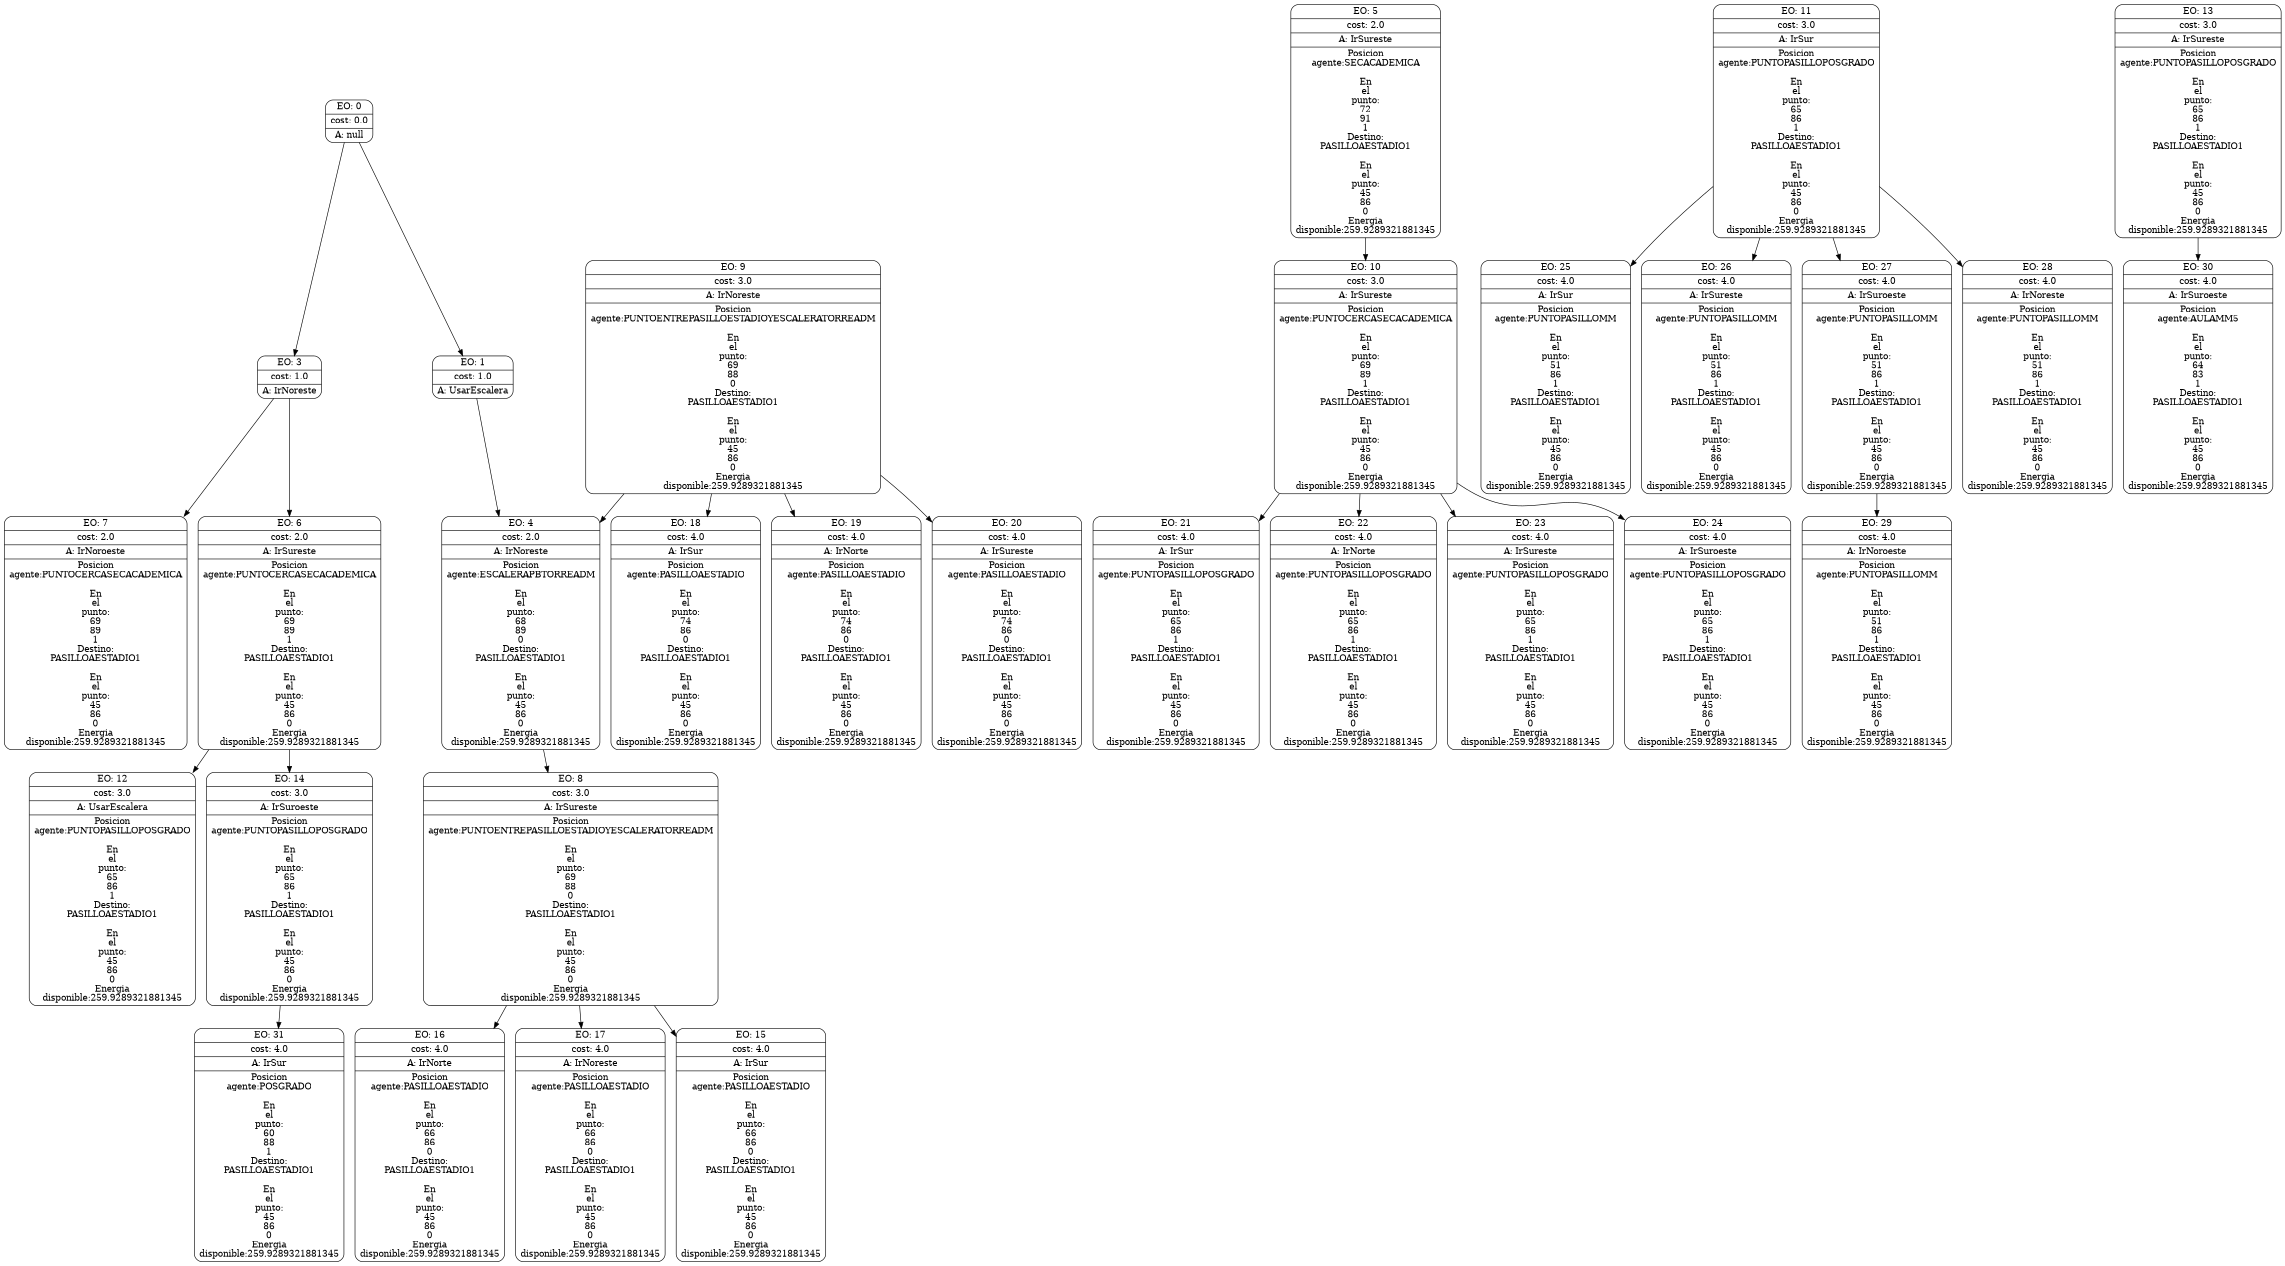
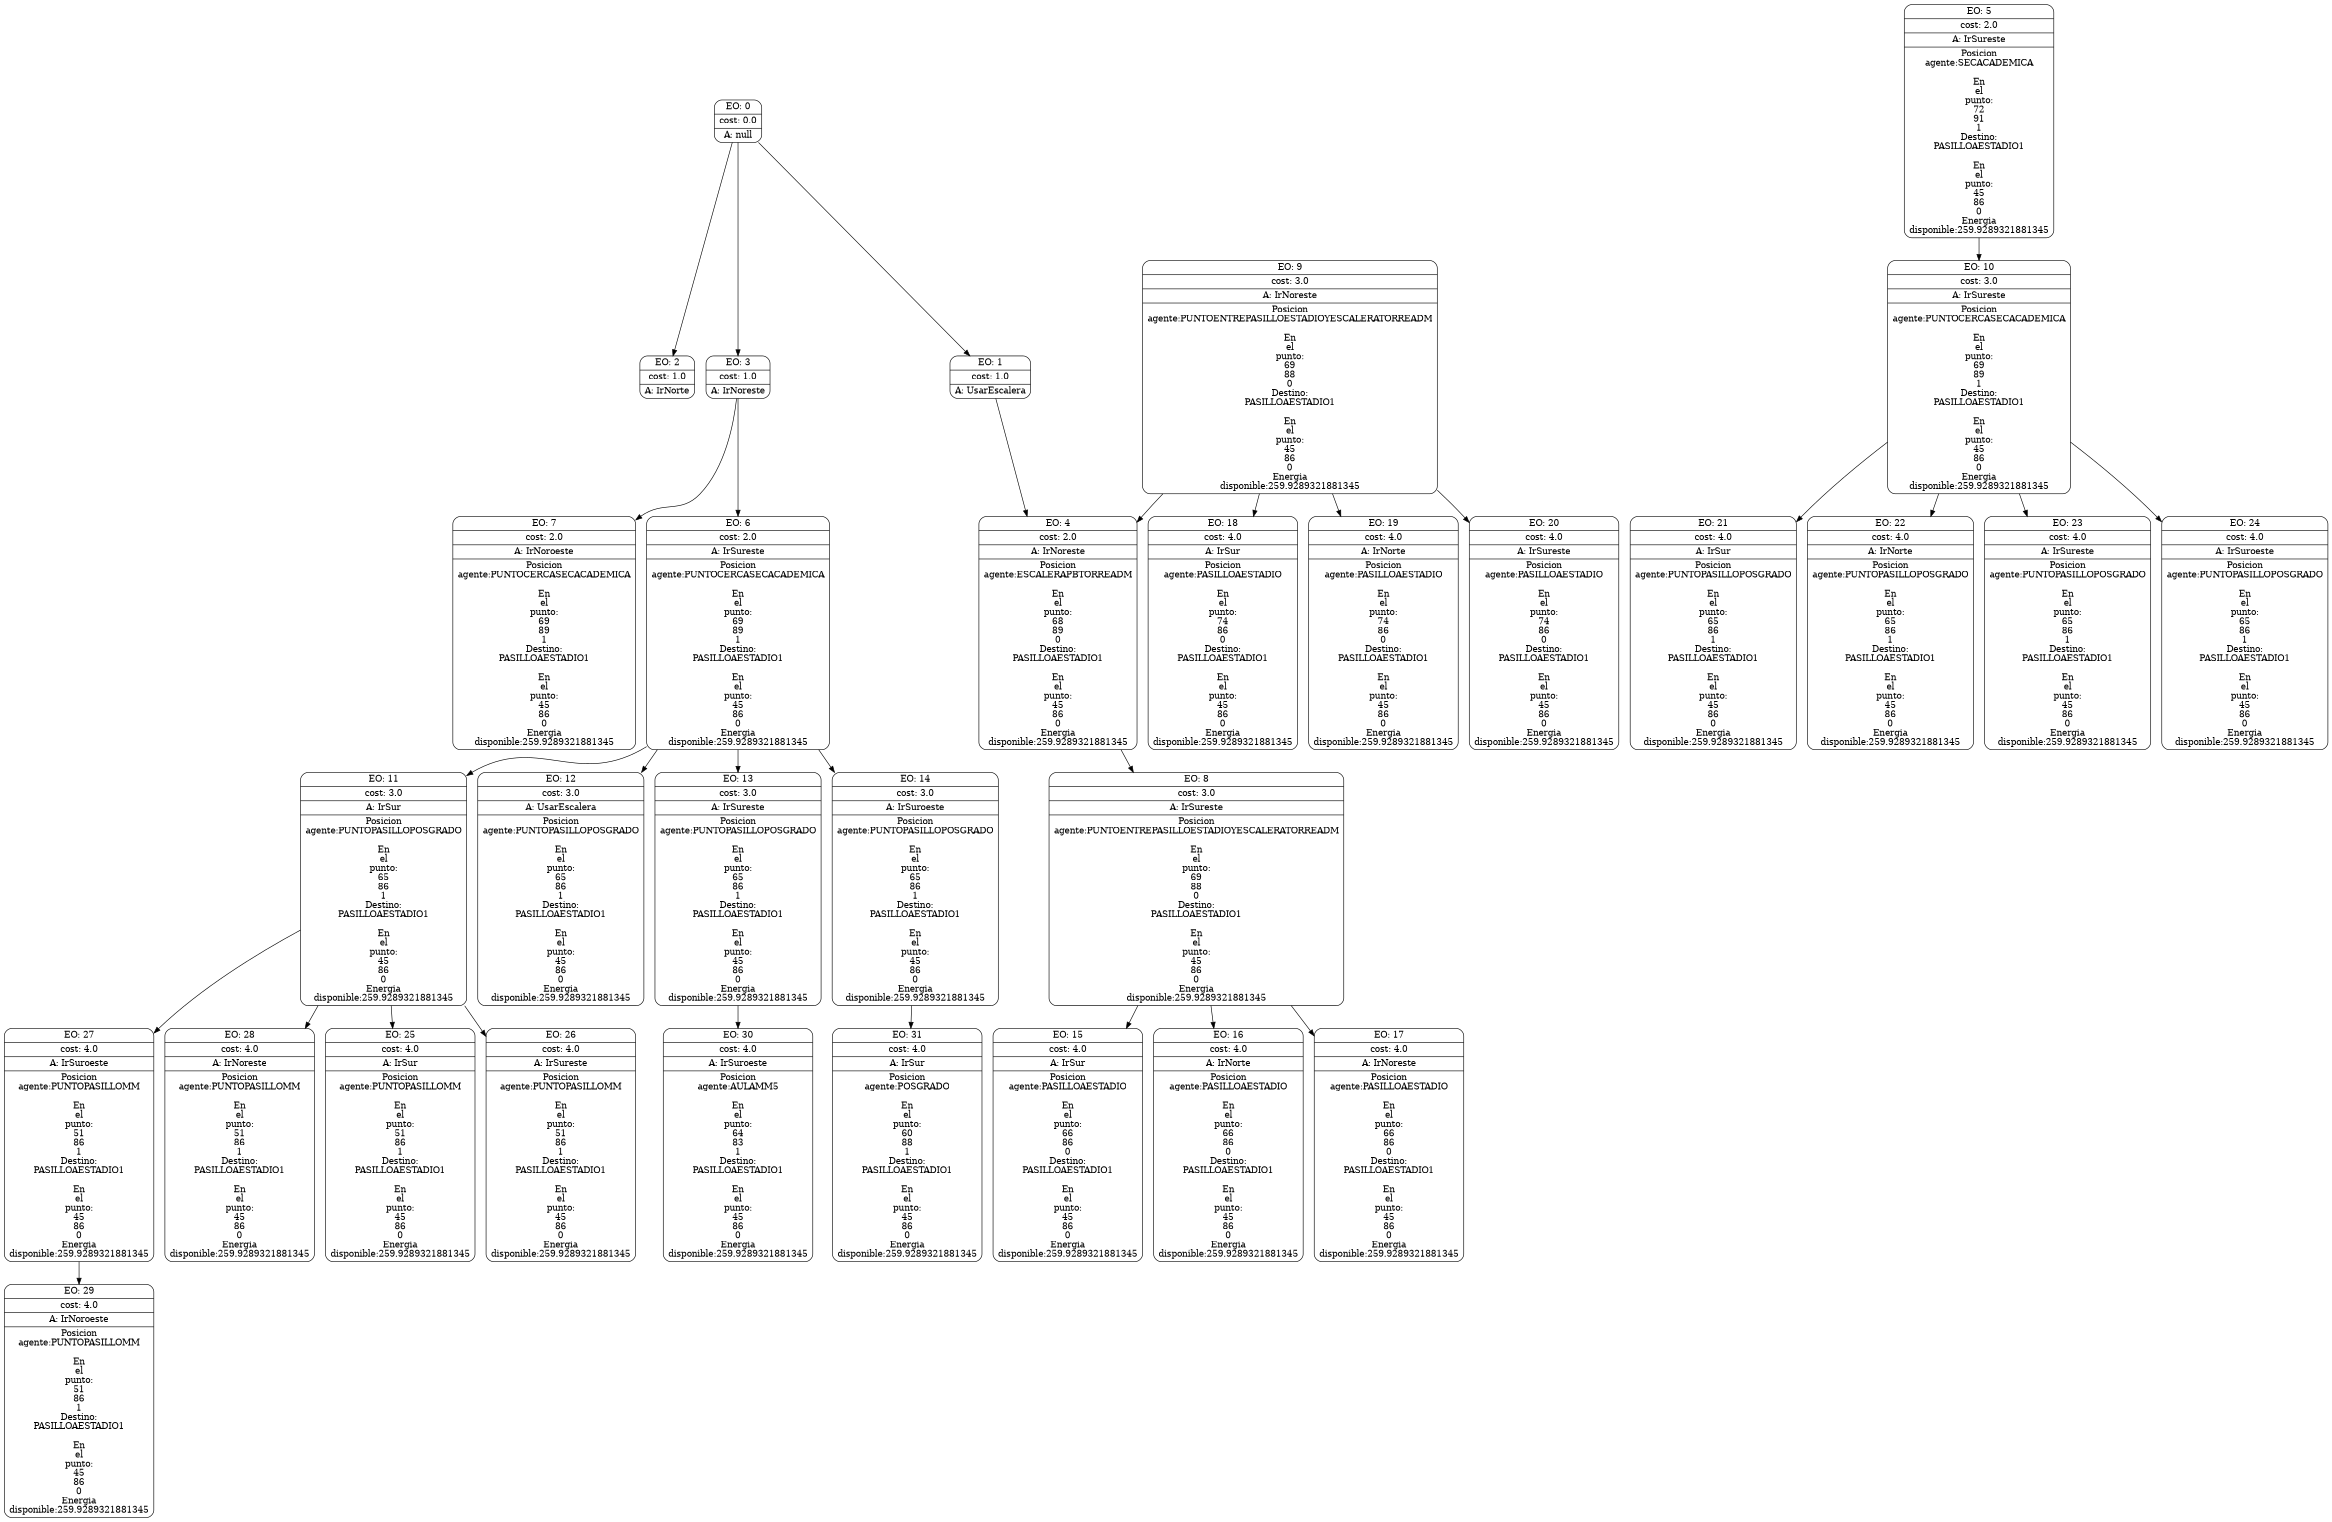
node "EO: 2": added
edge "EO: 6" -> "EO: 13": added
edge "EO: 6" -> "EO: 11": added
